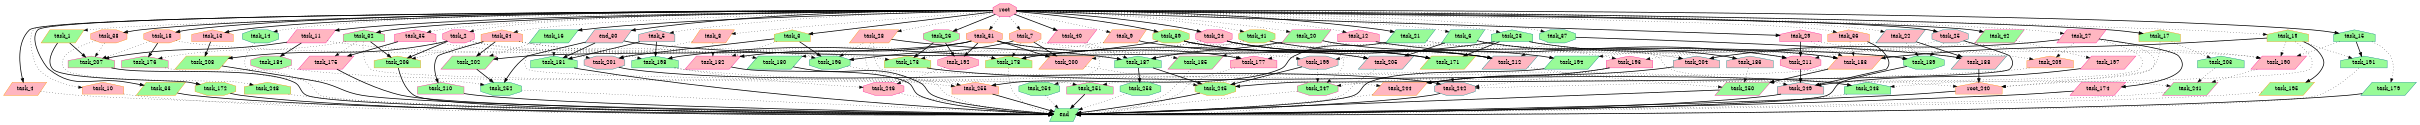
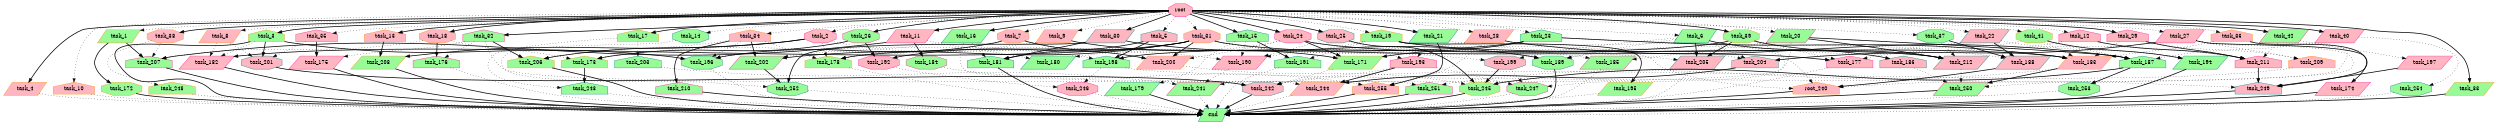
node "end_30": label "end_30" -> "task_30"
node "task_211": shape octagon -> house
edge "task_180" -> "end": now "task_3" -> "end"
